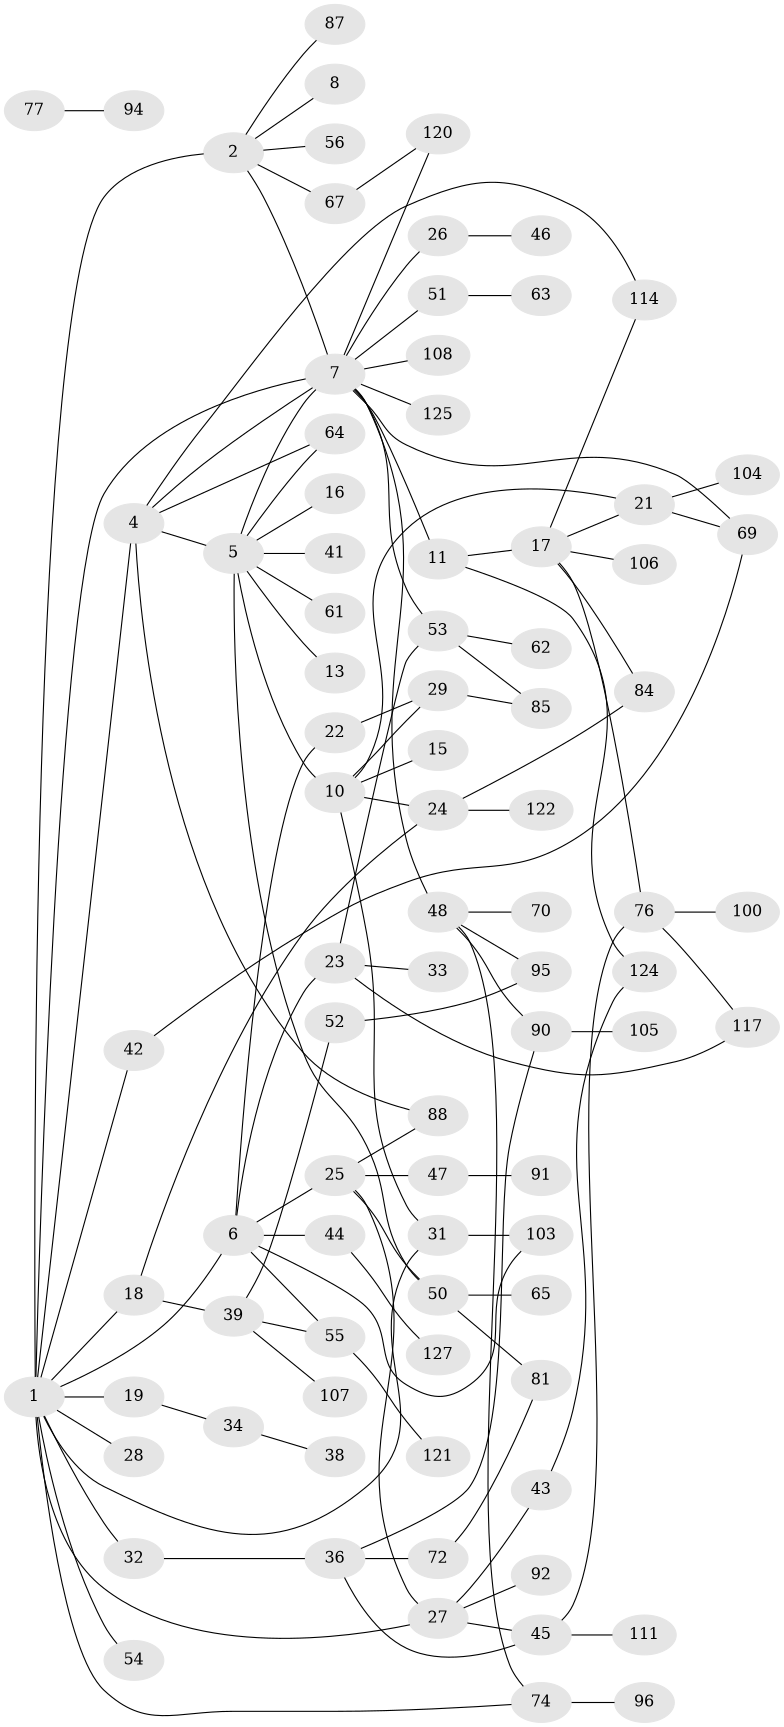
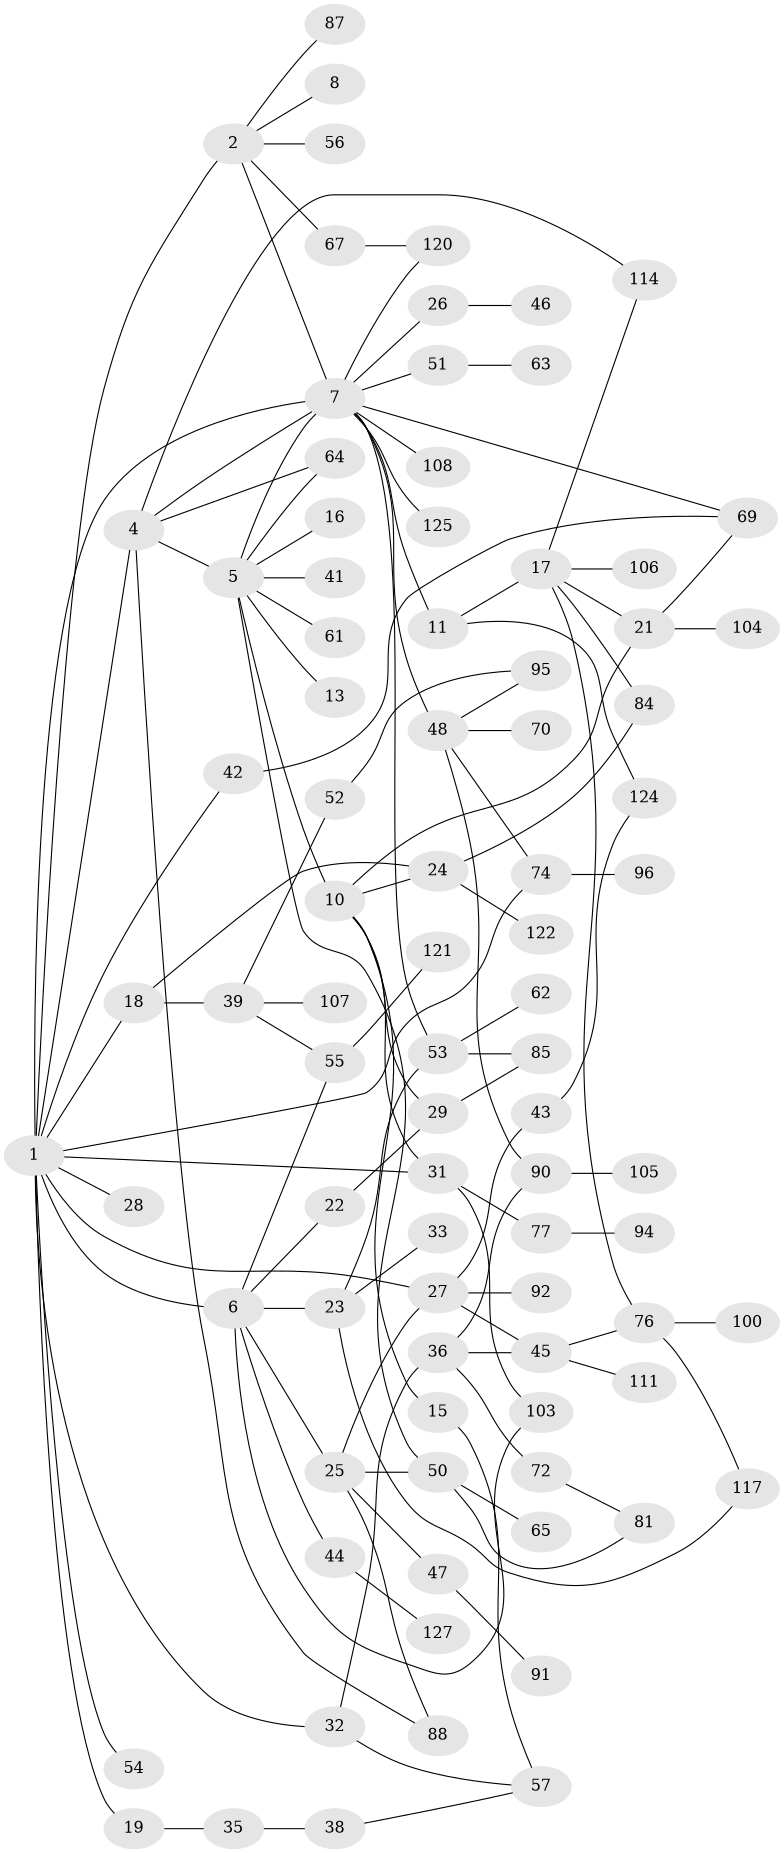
edge "31" -- "77": added
node "34": label "34" -> "35"
node "57": added
